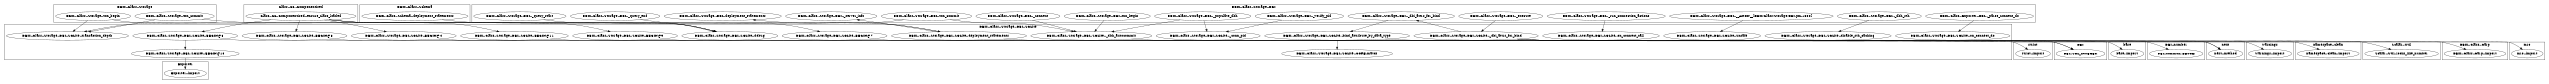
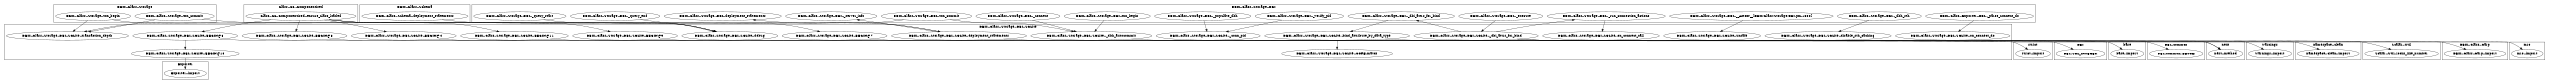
edge "DBIx::Class::Storage::DBI::_populate_dbh" -> "DBIx::Class::Storage::DBI::SQLite::_dbh_autocommit": removed
edge "DBIx::Class::Storage::DBI::SQLite::_dbi_attrs_for_bind" -> "DBI::SQL_INTEGER": now "DBIx::Class::Storage::DBI::SQLite::_dbi_attrs_for_bind" -> "DBIx::Class::Storage::DBI::_run_connection_actions"
cluster "DBI::number": label "DBI::number" -> "DBI::common"
